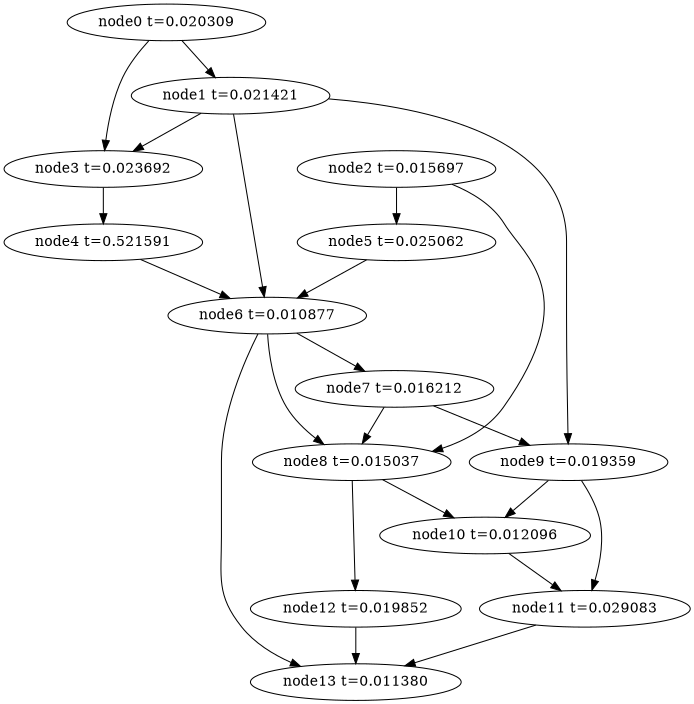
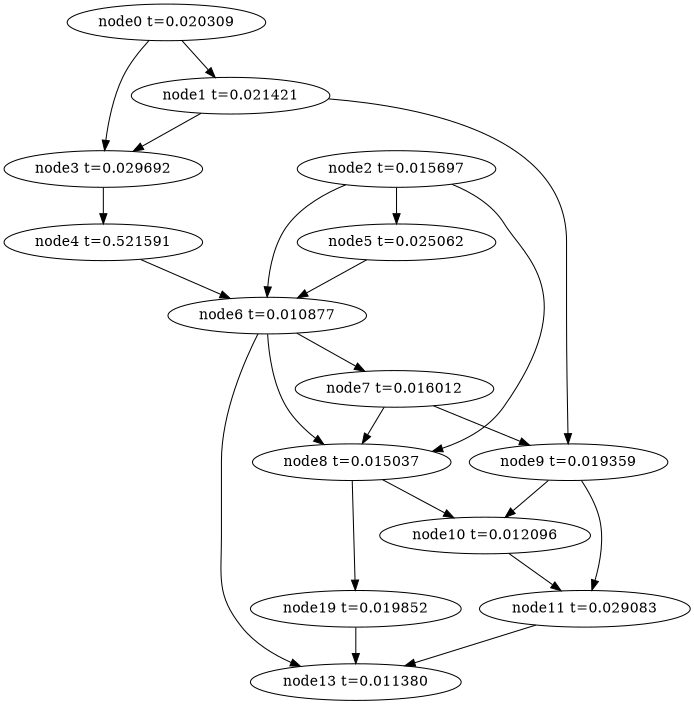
node "node3 t=0.023692": label "node3 t=0.023692" -> "node3 t=0.029692"
edge "node1 t=0.021421" -> "node6 t=0.010877": now "node2 t=0.015697" -> "node6 t=0.010877"
node "node7 t=0.016212": label "node7 t=0.016212" -> "node7 t=0.016012"
node "node12 t=0.019852": label "node12 t=0.019852" -> "node19 t=0.019852"
